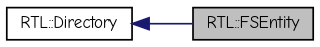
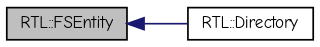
edge "RTL::FSEntity" -> "RTL::Directory": reversed
